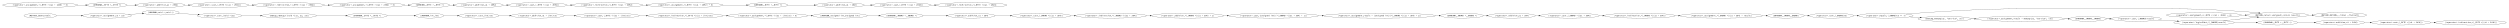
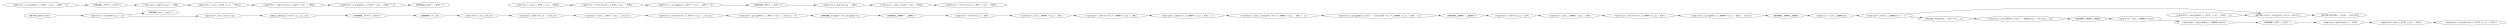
node "(<operator>.addition,a1 + 2692)": removed
edge "(UNKNOWN,void *,void *)" -> "(<operator>.cast,(void *)a1)": now "(<operator>.assignment,v3 = a3)" -> "(<operator>.cast,(void *)a1)"
edge "(<operator>.logicalNot,!(_DWORD)result)" -> "(RETURN,return unsigned;,return result;)": removed
